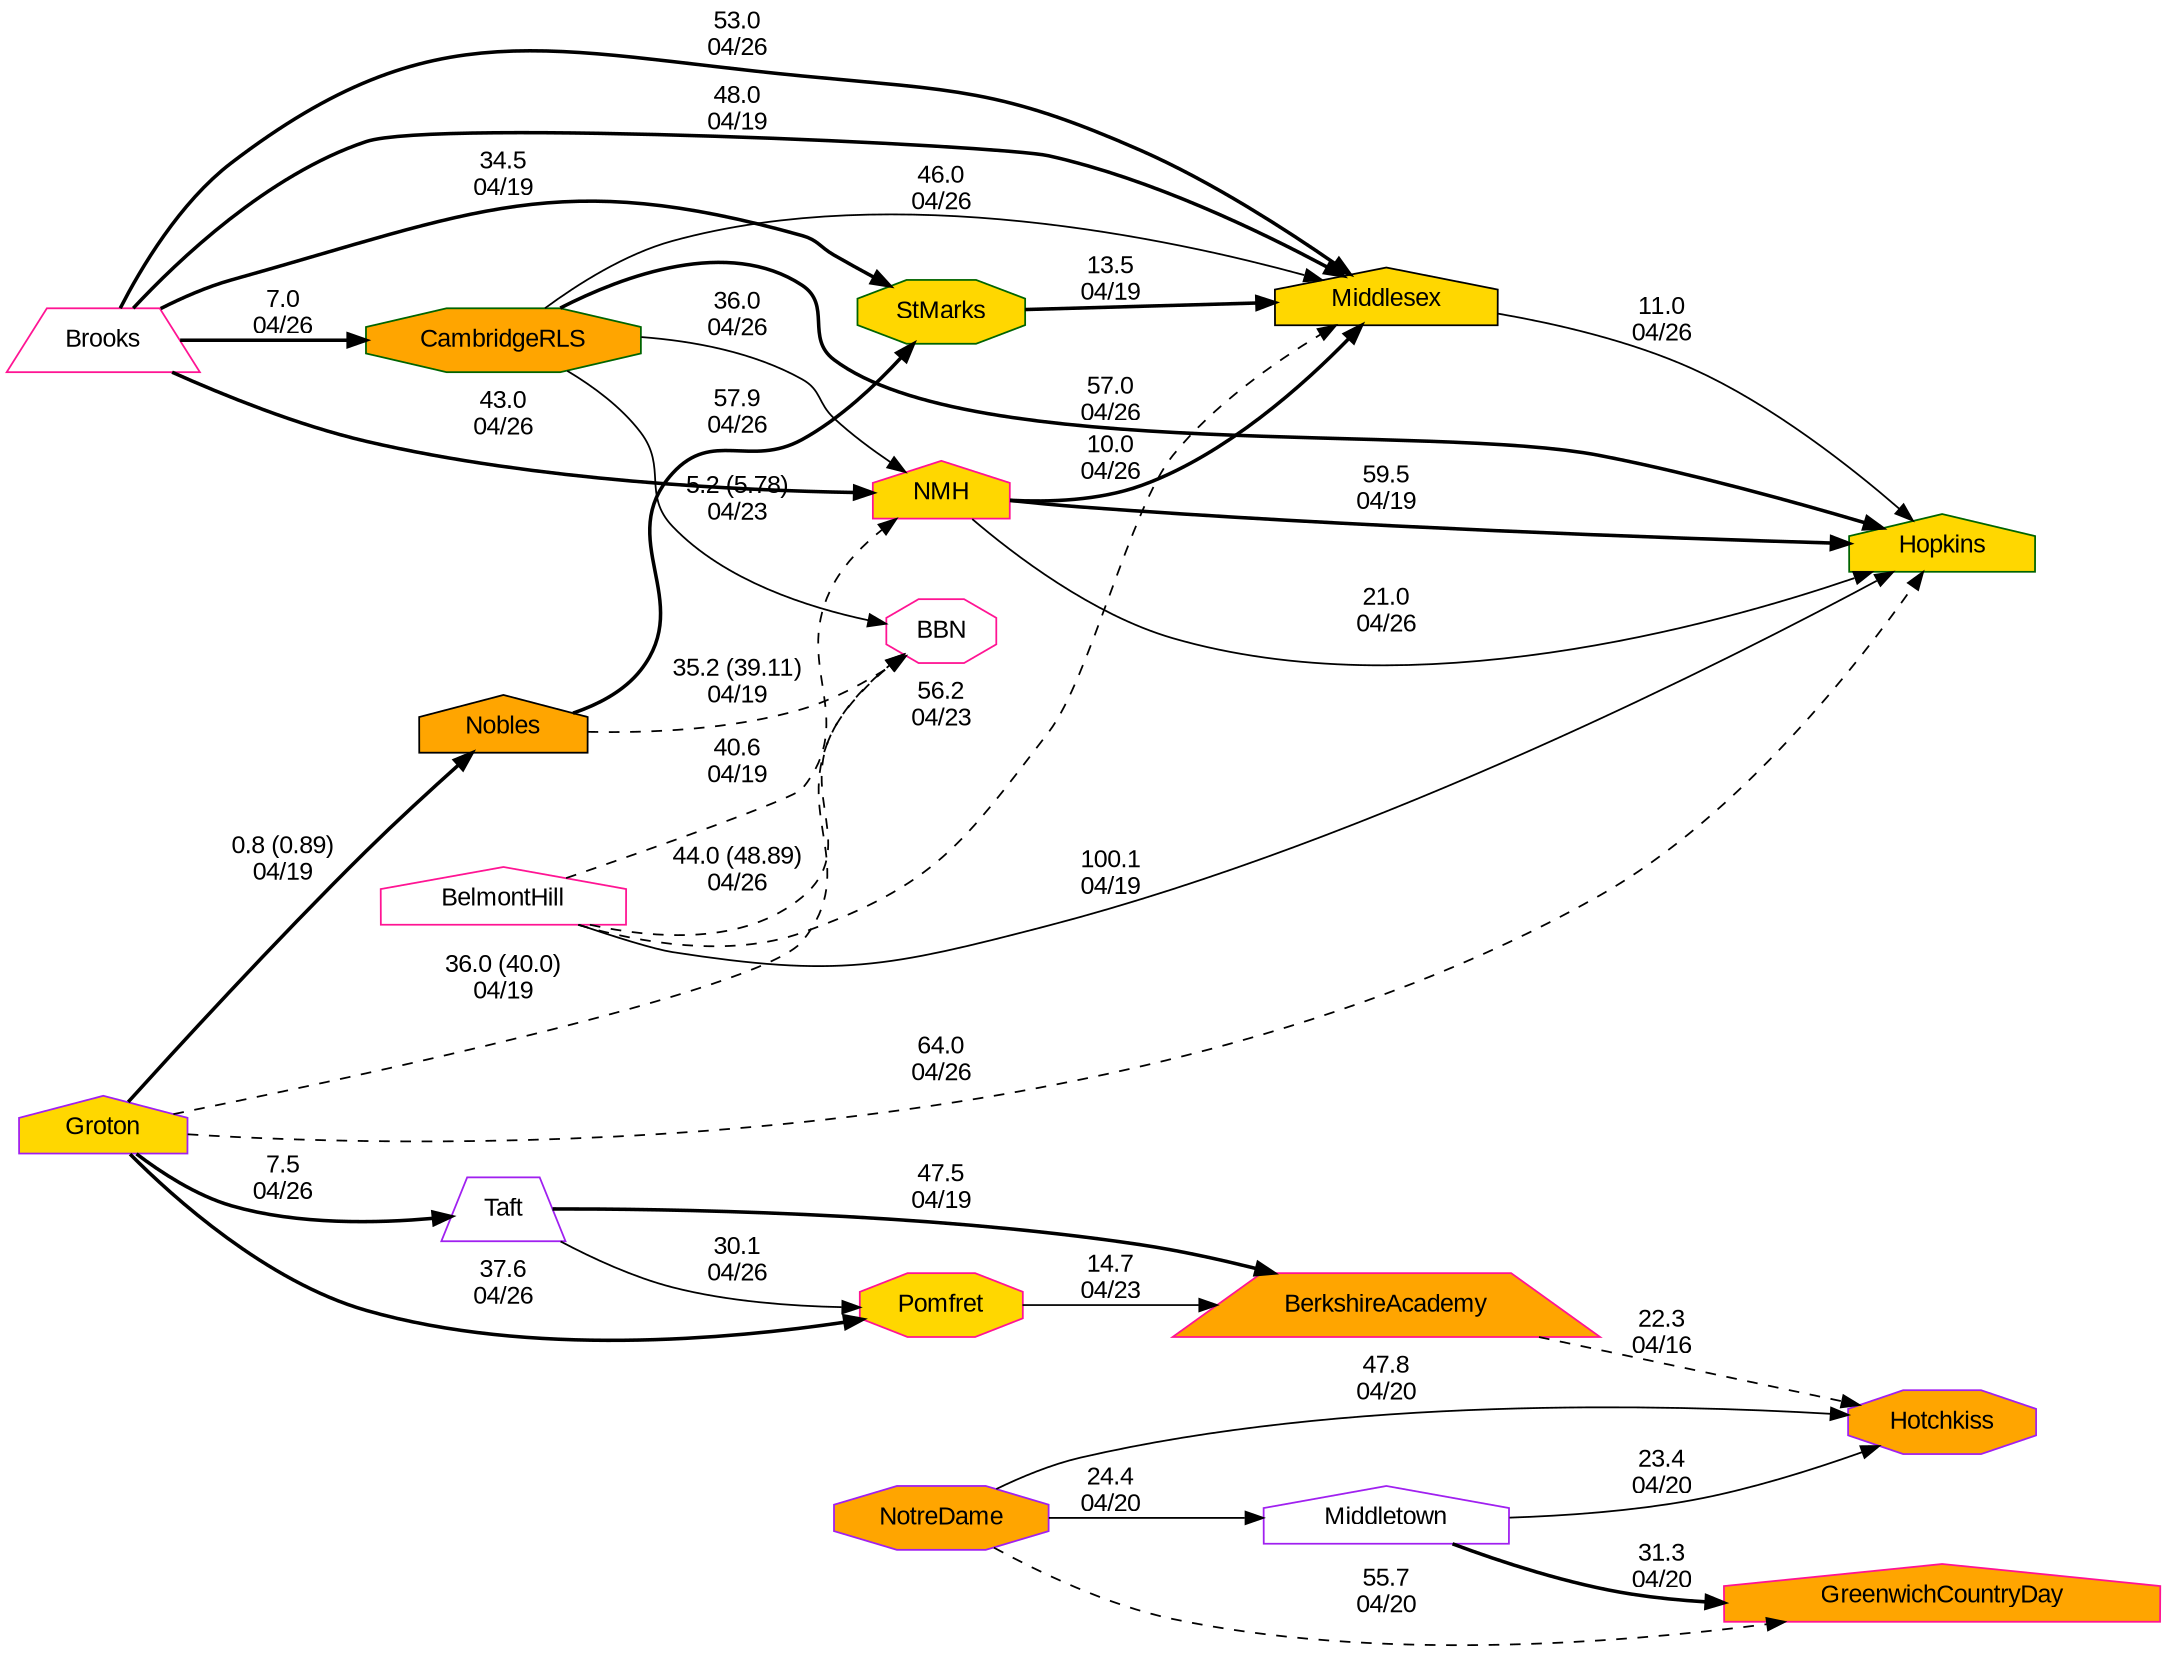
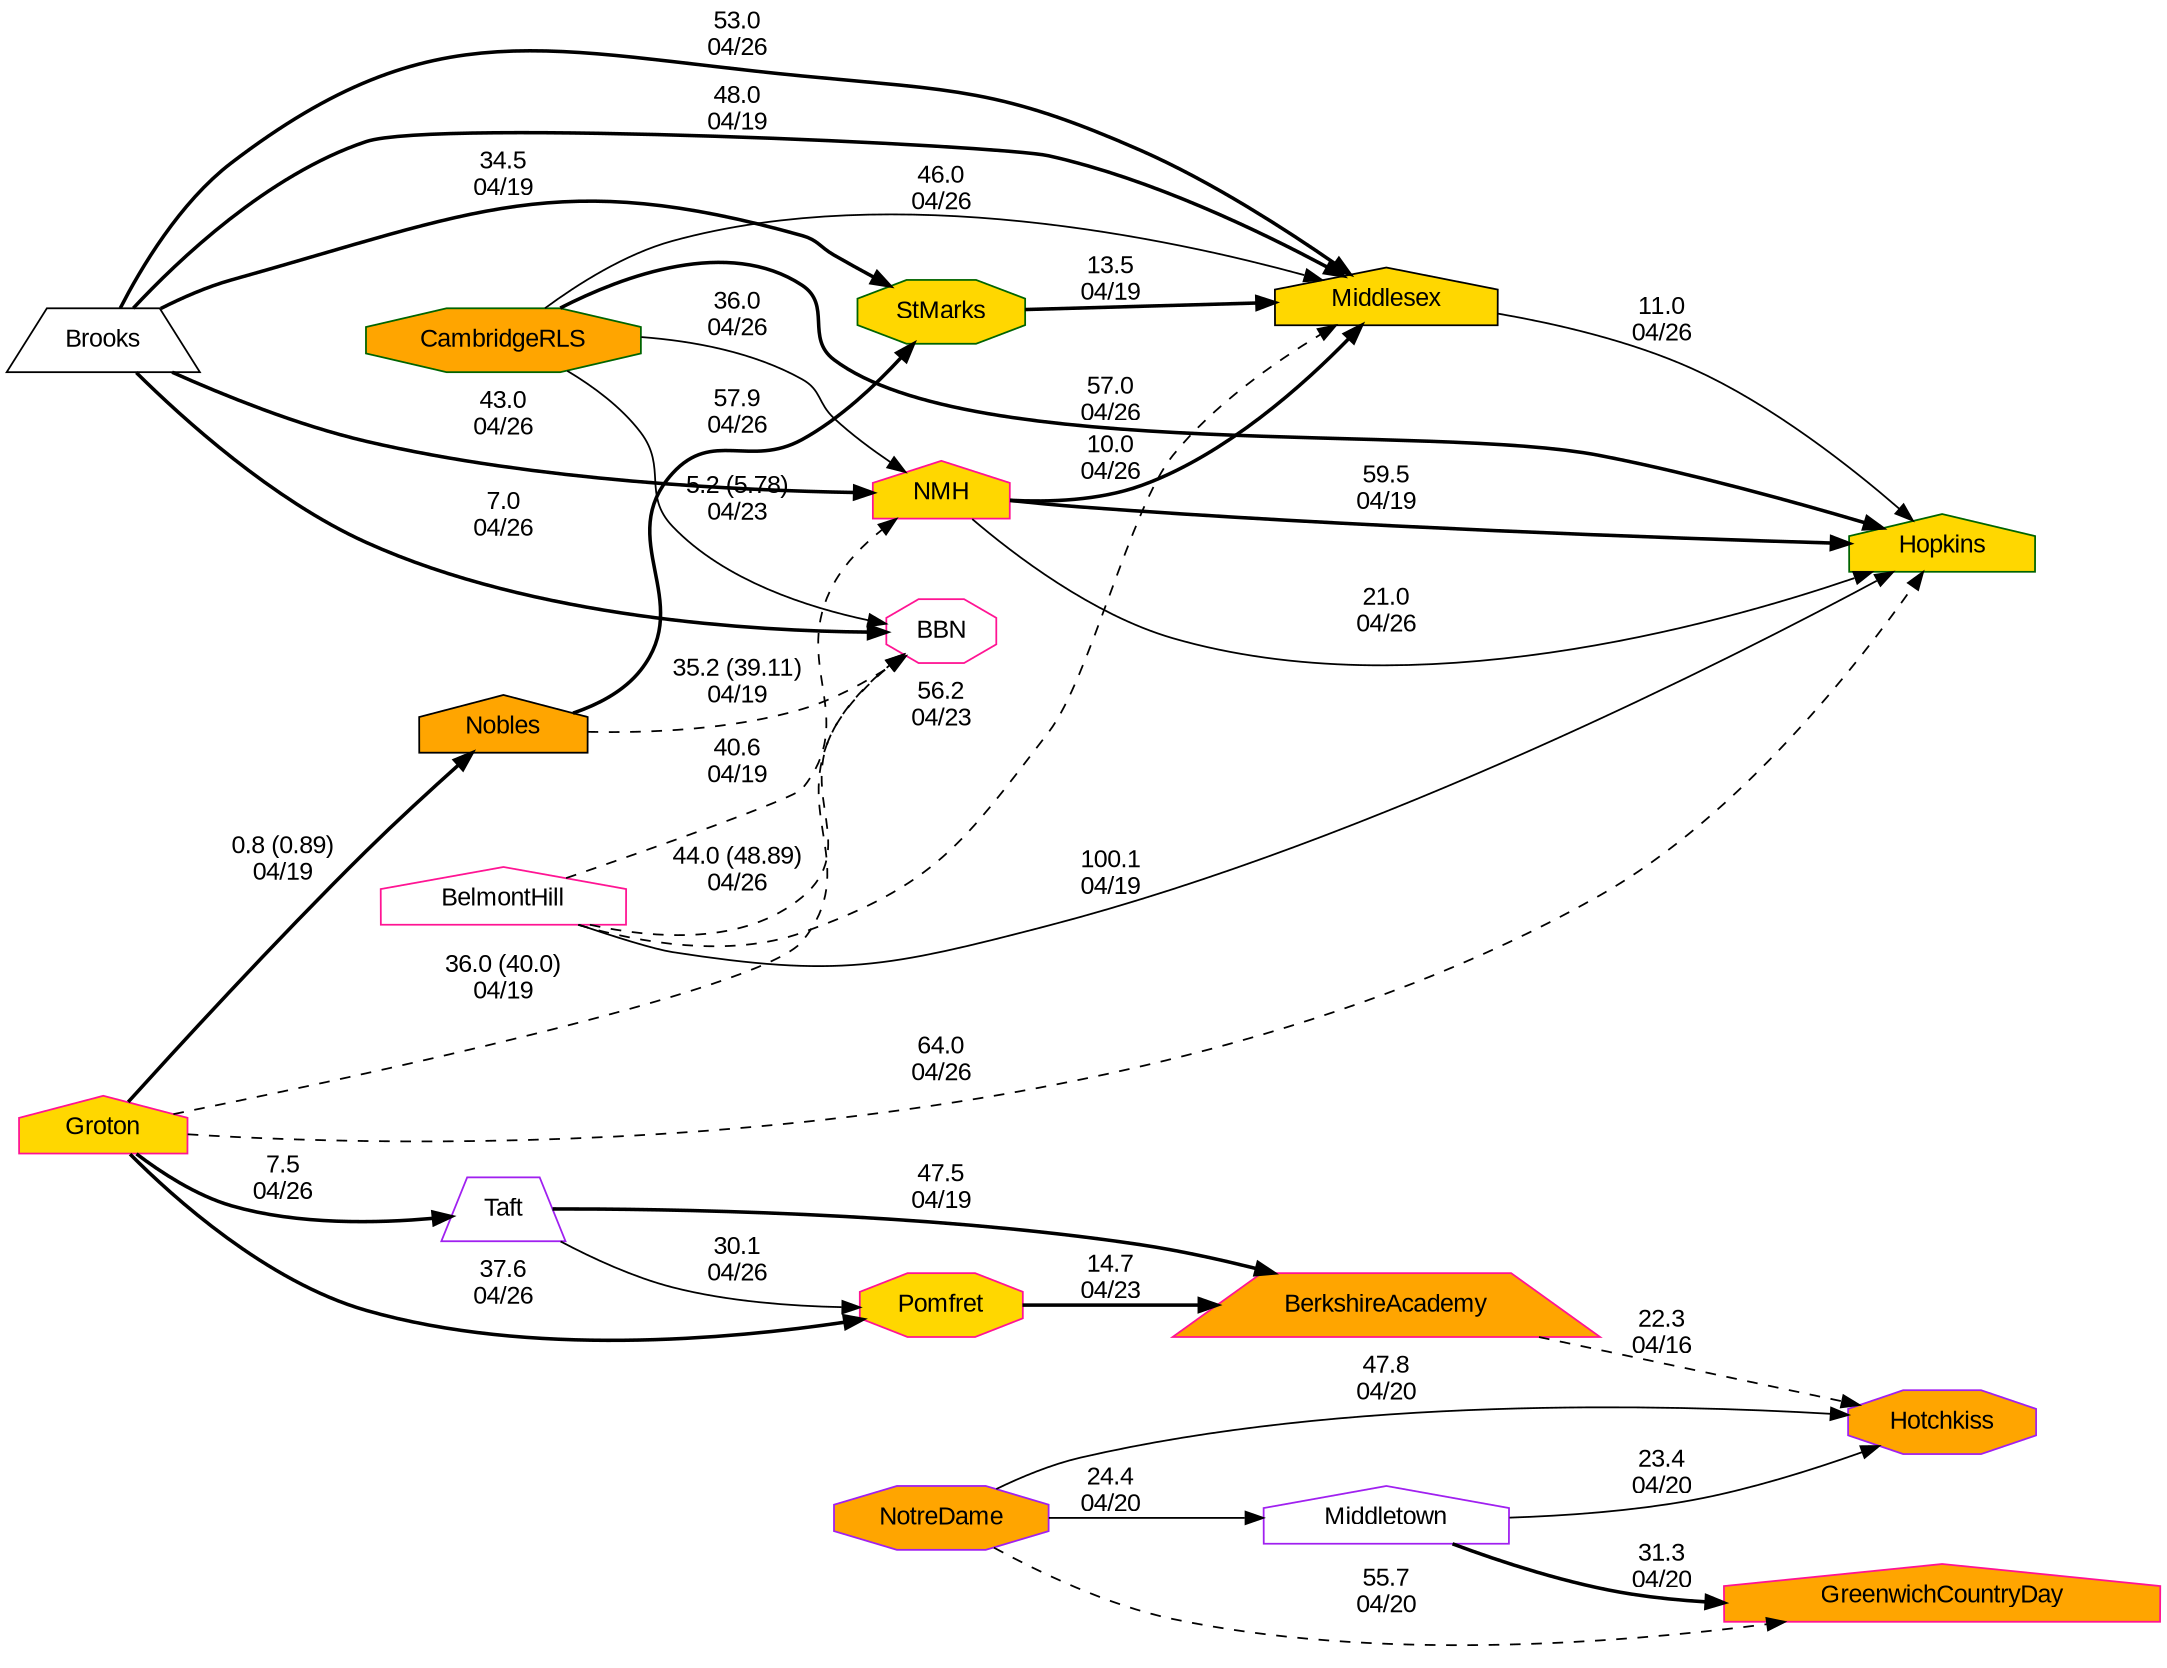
node "Brooks": color deeppink -> black
edge "Brooks" -> "CambridgeRLS": now "Brooks" -> "BBN"
node "Groton": color purple -> deeppink
edge "Pomfret" -> "BerkshireAcademy": style solid -> bold
